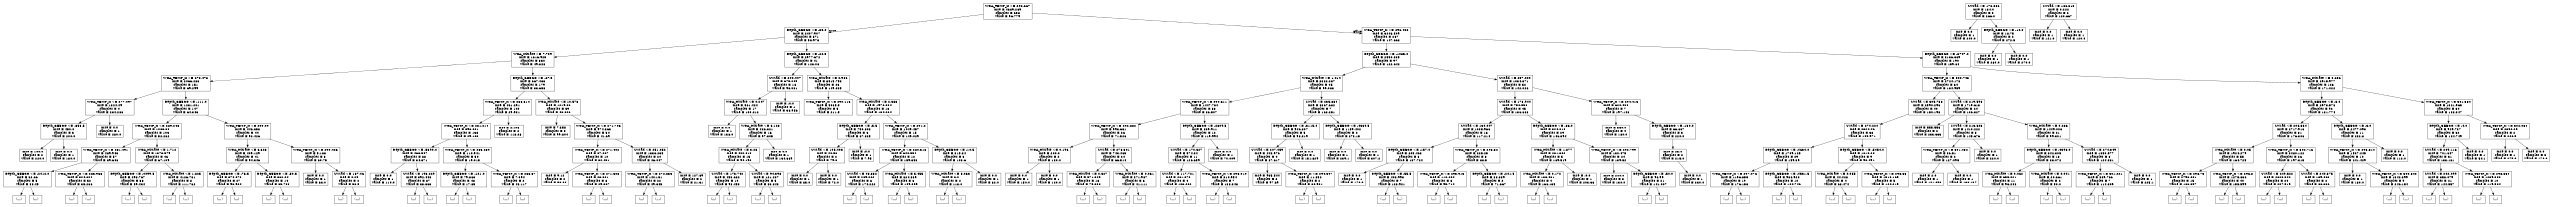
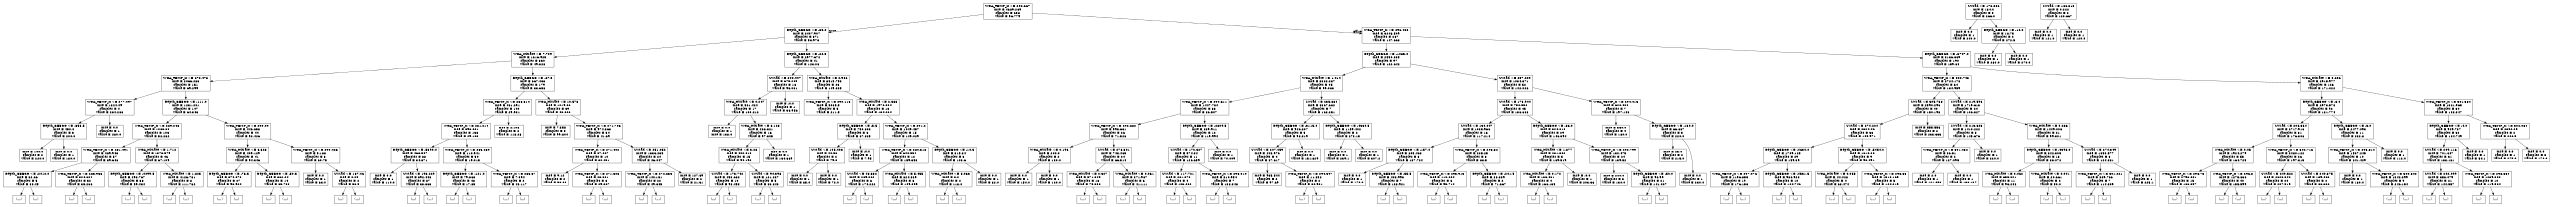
edge "SWrad <= 219.598 mse = 1719.613 samples = 24 value = 106.327" -> "mse = 555.556 samples = 2 value = 233.333": now "SWrad <= 305.738 mse = 2590.296 samples = 40 value = 150.198" -> "mse = 555.556 samples = 2 value = 233.333"
node "mse = 0.0 samples = 1 value = 138.0": label "mse = 0.0 samples = 1 value = 138.0" -> "mse = 0.0 samples = 1 mse = 138.0"
edge "mse = 25.0 samples = 2 value = 215.0" -> "mse = 0.0 samples = 1 value = 230.0": now "Depth_GEBCO <= -130.0 mse = 66.667 samples = 3 value = 220.0" -> "mse = 0.0 samples = 1 value = 230.0"
